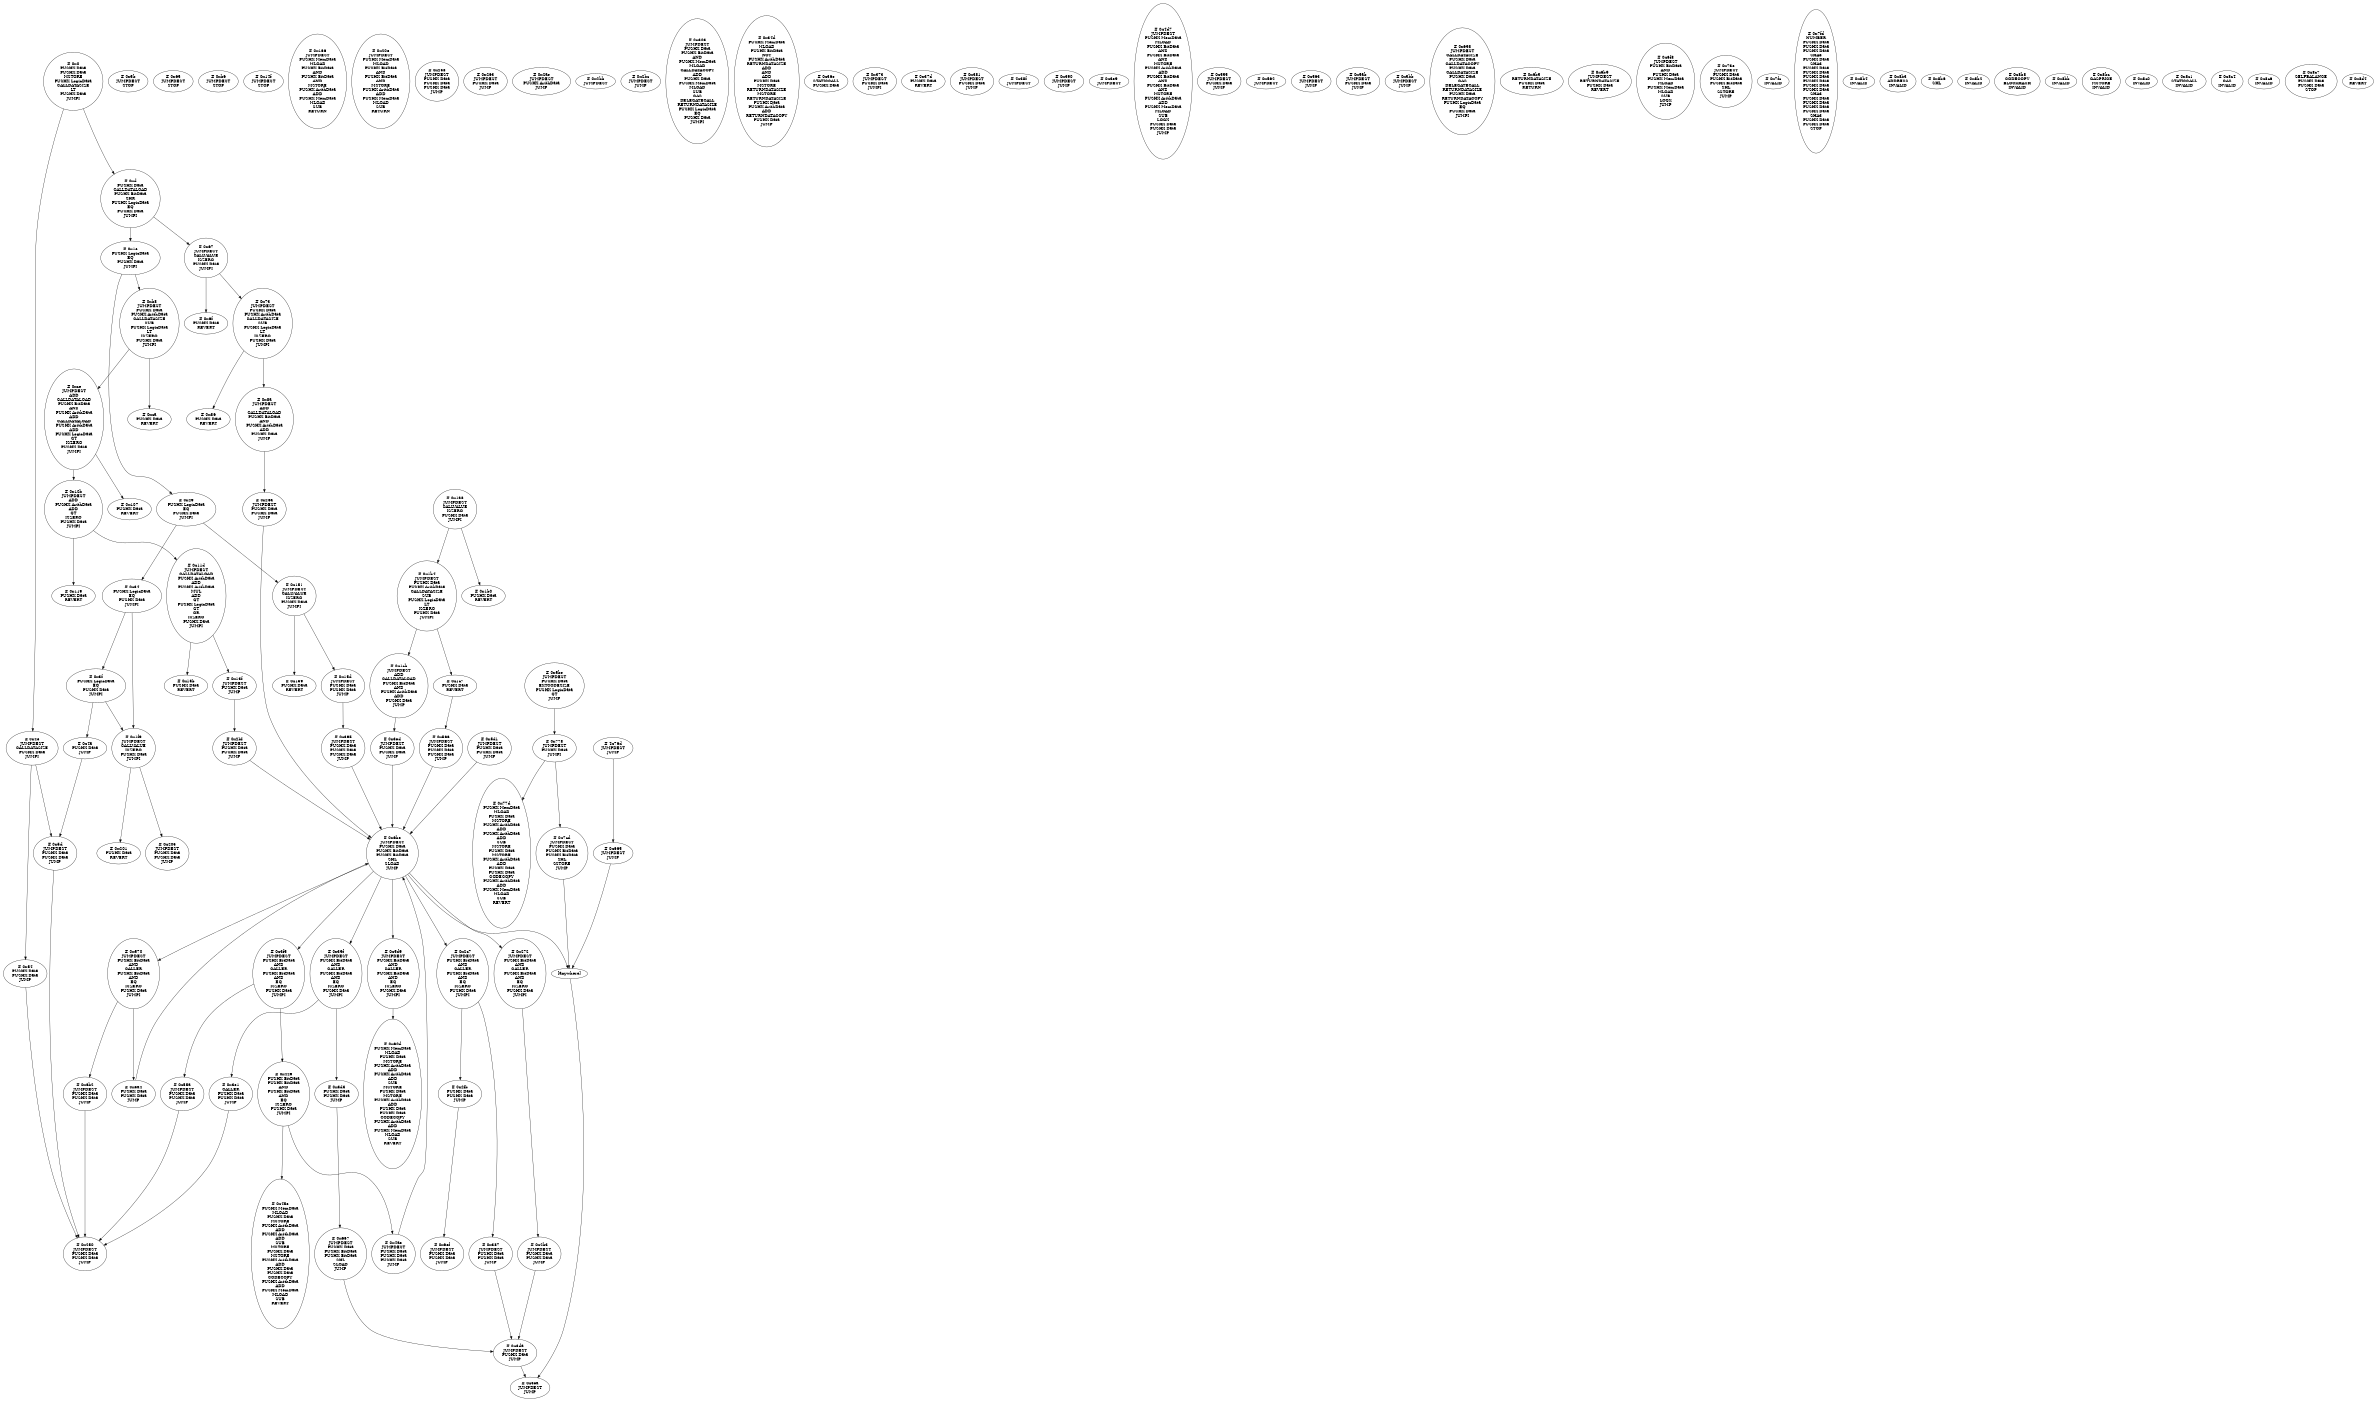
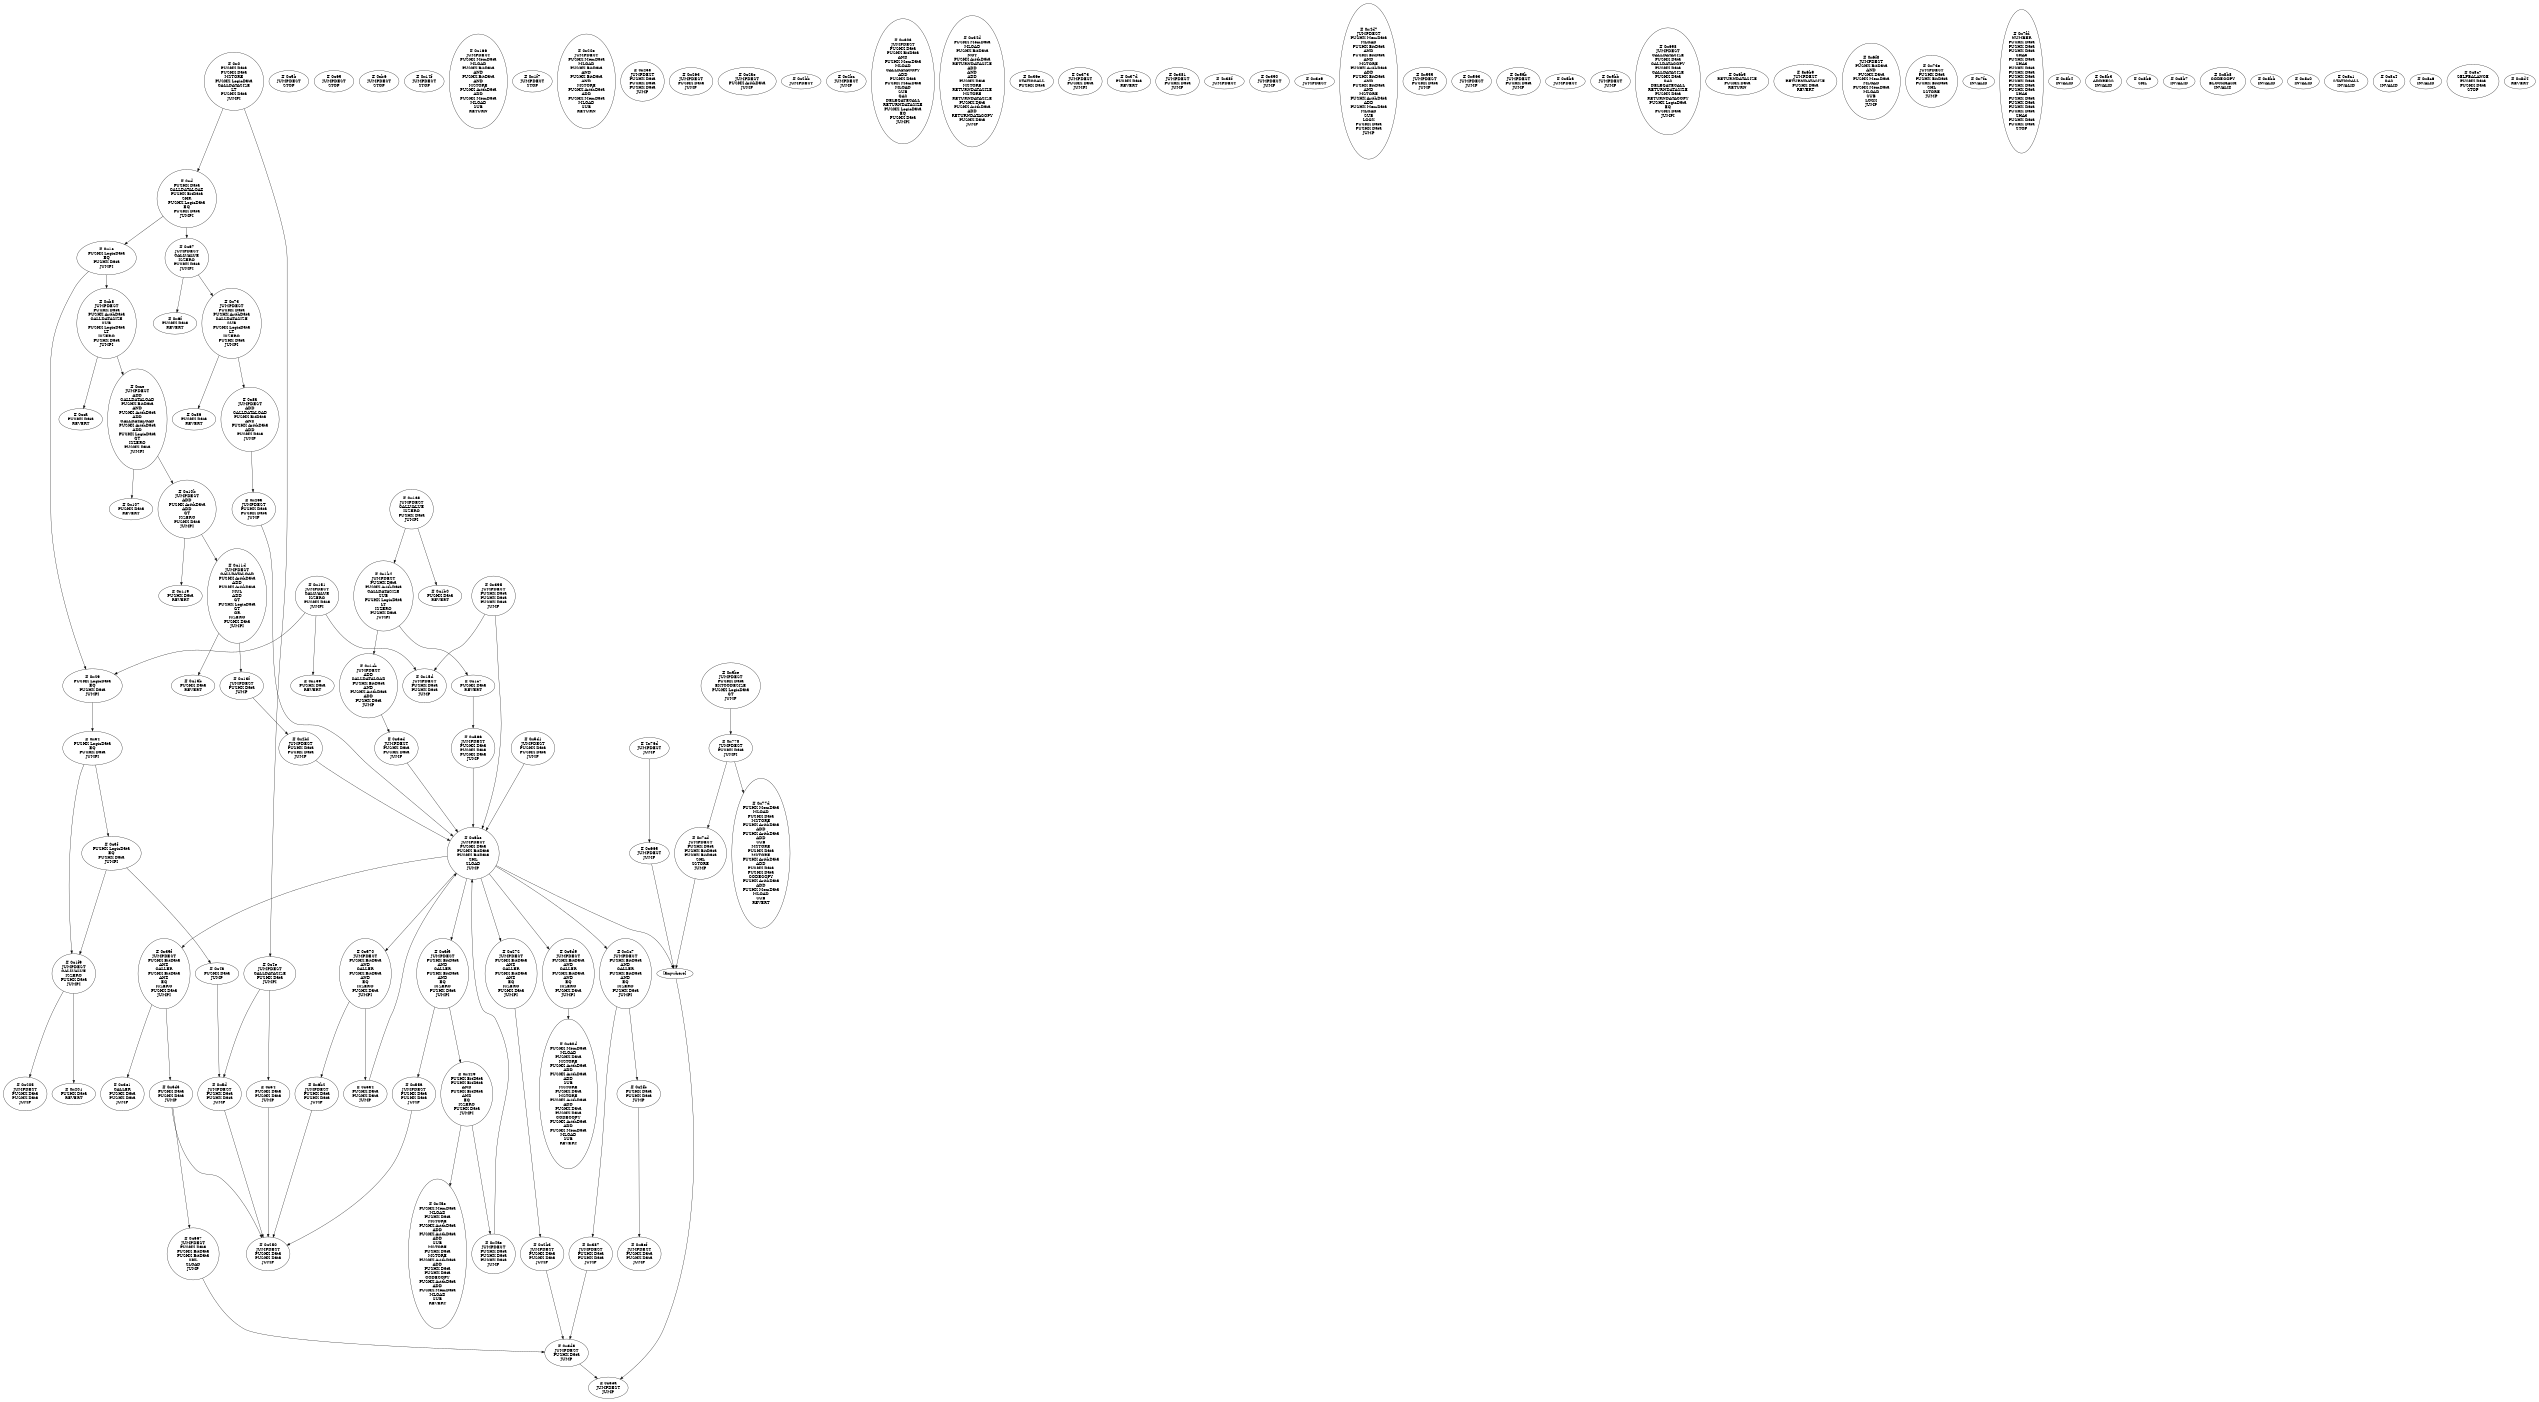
node "# 0x1f7 JUMPDEST STOP": added
node "# 0x562 JUMPDEST": removed
node "# 0x5ba JUMPDEST": added
node "# 0x8b2 INVALID": label "# 0x8b2 INVALID" -> "# 0x8b7 INVALID"
node "# 0x8bc GASPRICE MSTORE INVALID": removed
edge "# 0x29 PUSHX LogicData EQ PUSHX Data JUMPI" -> "# 0x151 JUMPDEST CALLVALUE ISZERO PUSHX Data JUMPI": reversed
edge "# 0x15d JUMPDEST PUSHX Data PUSHX Data JUMP" -> "# 0x395 JUMPDEST PUSHX Data PUSHX Data PUSHX Data JUMP": reversed
edge "# 0x3e1 CALLER PUSHX Data PUSHX Data JUMP" -> "# 0x250 JUMPDEST PUSHX Data PUSHX Data JUMP": now "# 0x3d3 PUSHX Data PUSHX Data JUMP" -> "# 0x250 JUMPDEST PUSHX Data PUSHX Data JUMP"
